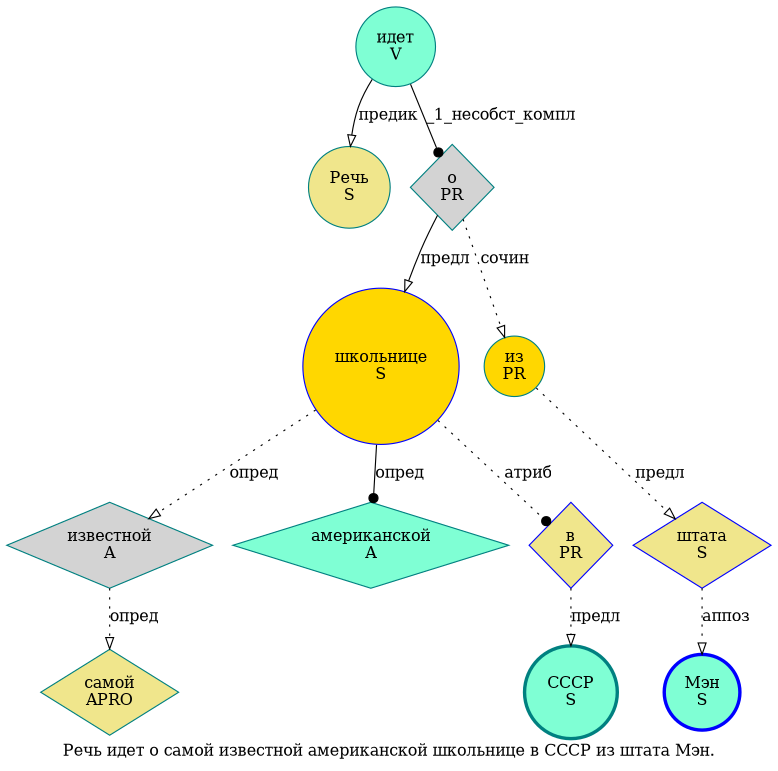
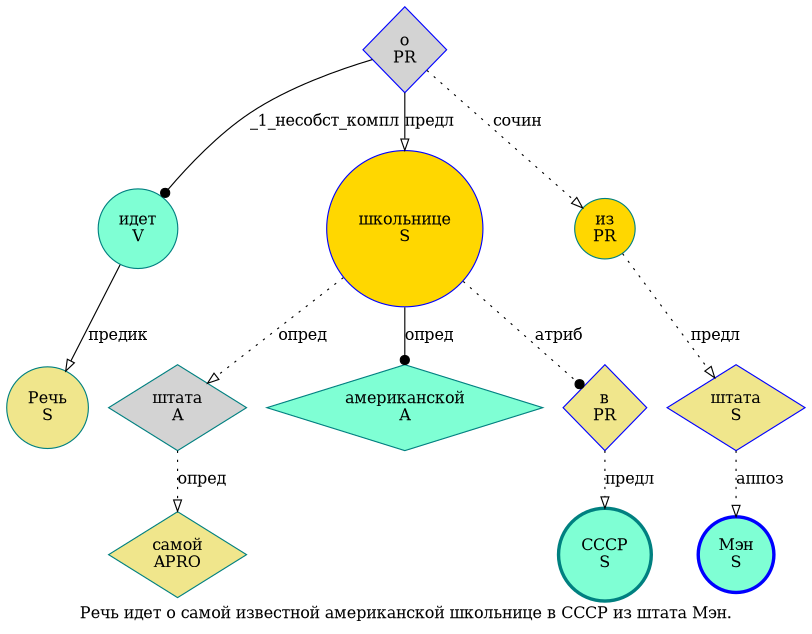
edge "идет V" -> "о PR": reversed
node "о PR": color teal -> blue
node "известной A": label "известной A" -> "штата A"
